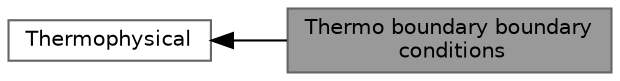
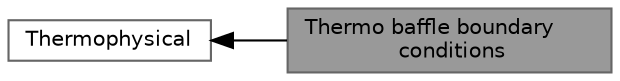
node "Thermo boundary boundary conditions": label "Thermo boundary boundary conditions" -> "Thermo baffle boundary conditions"
